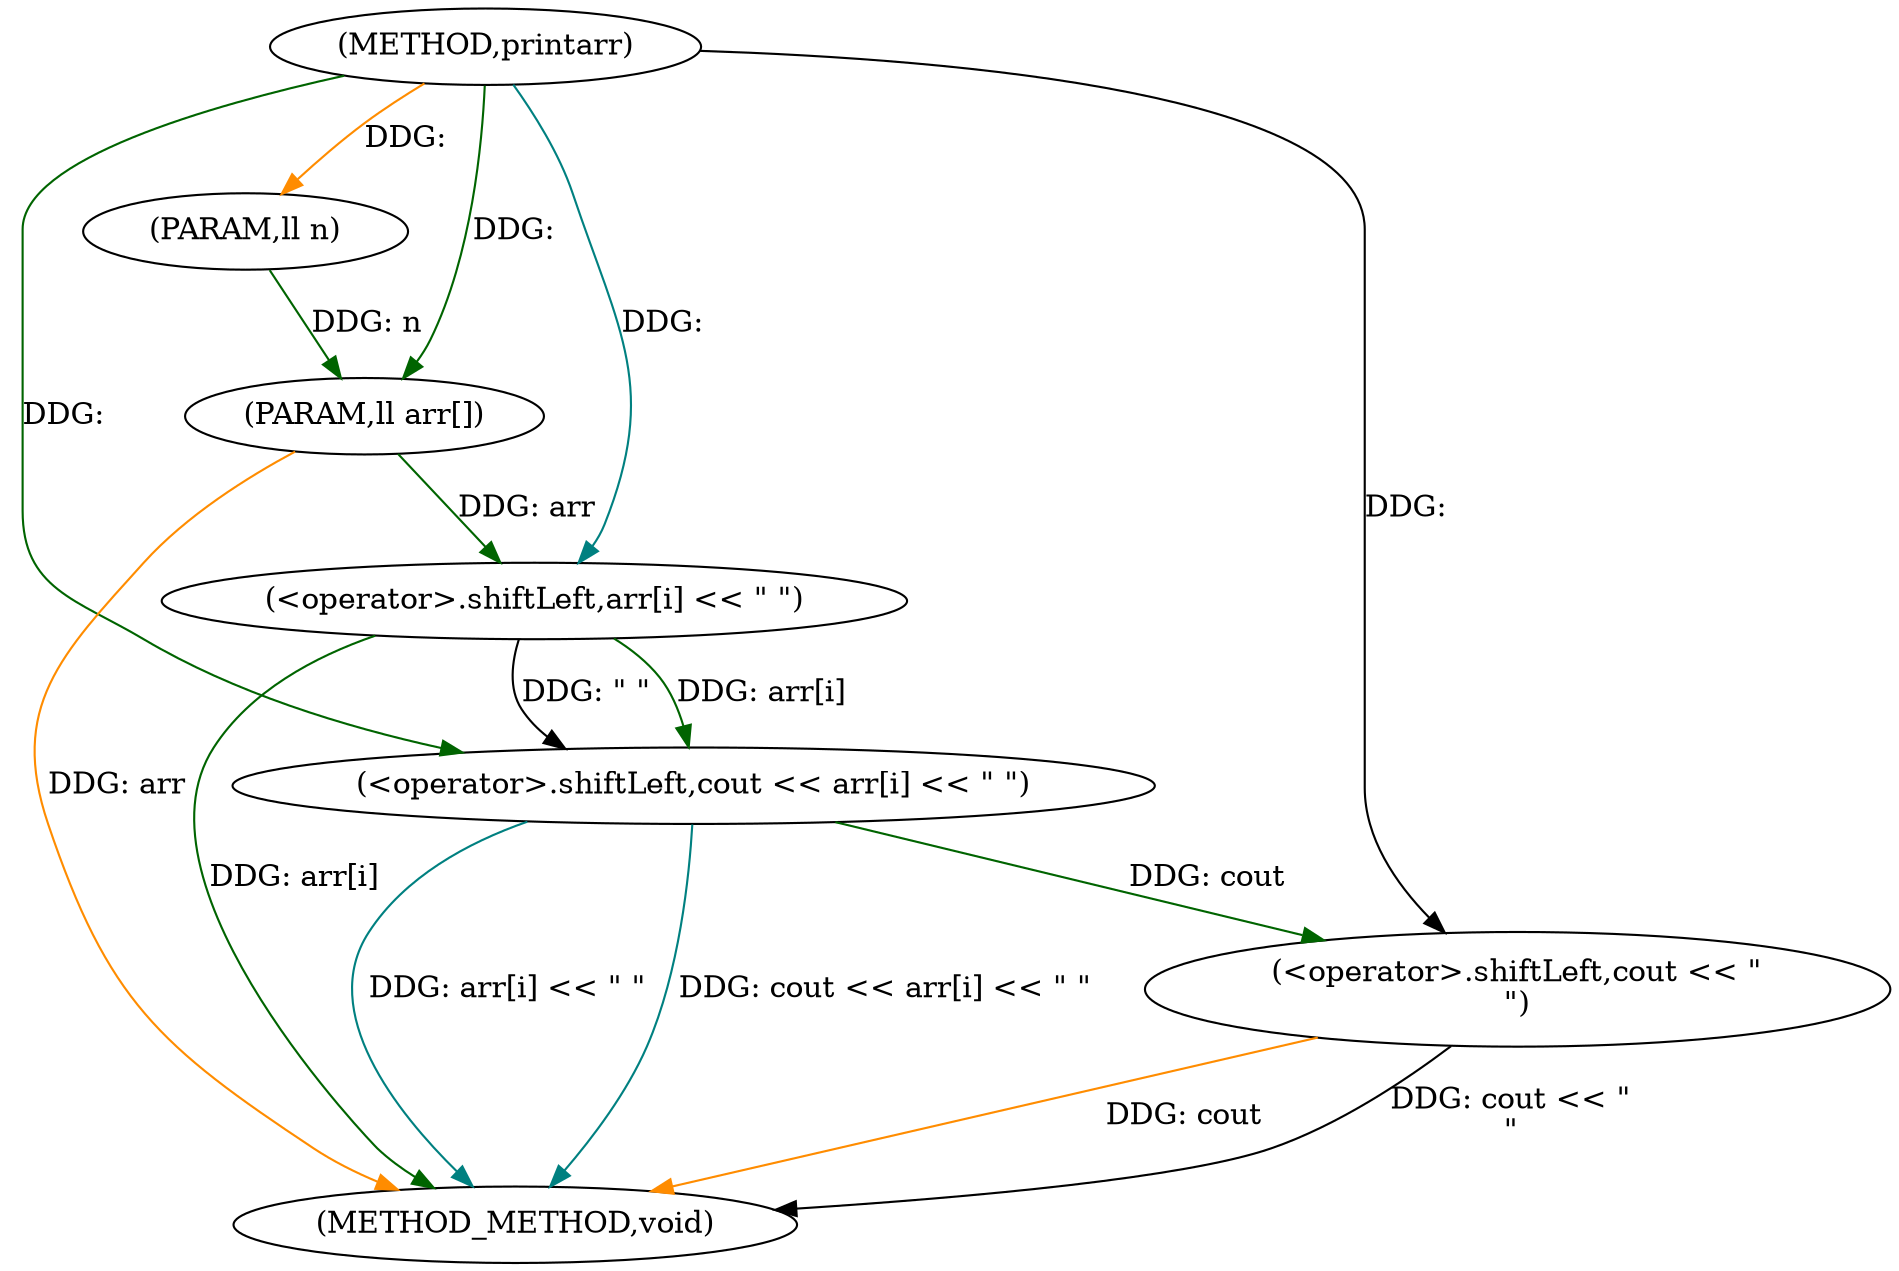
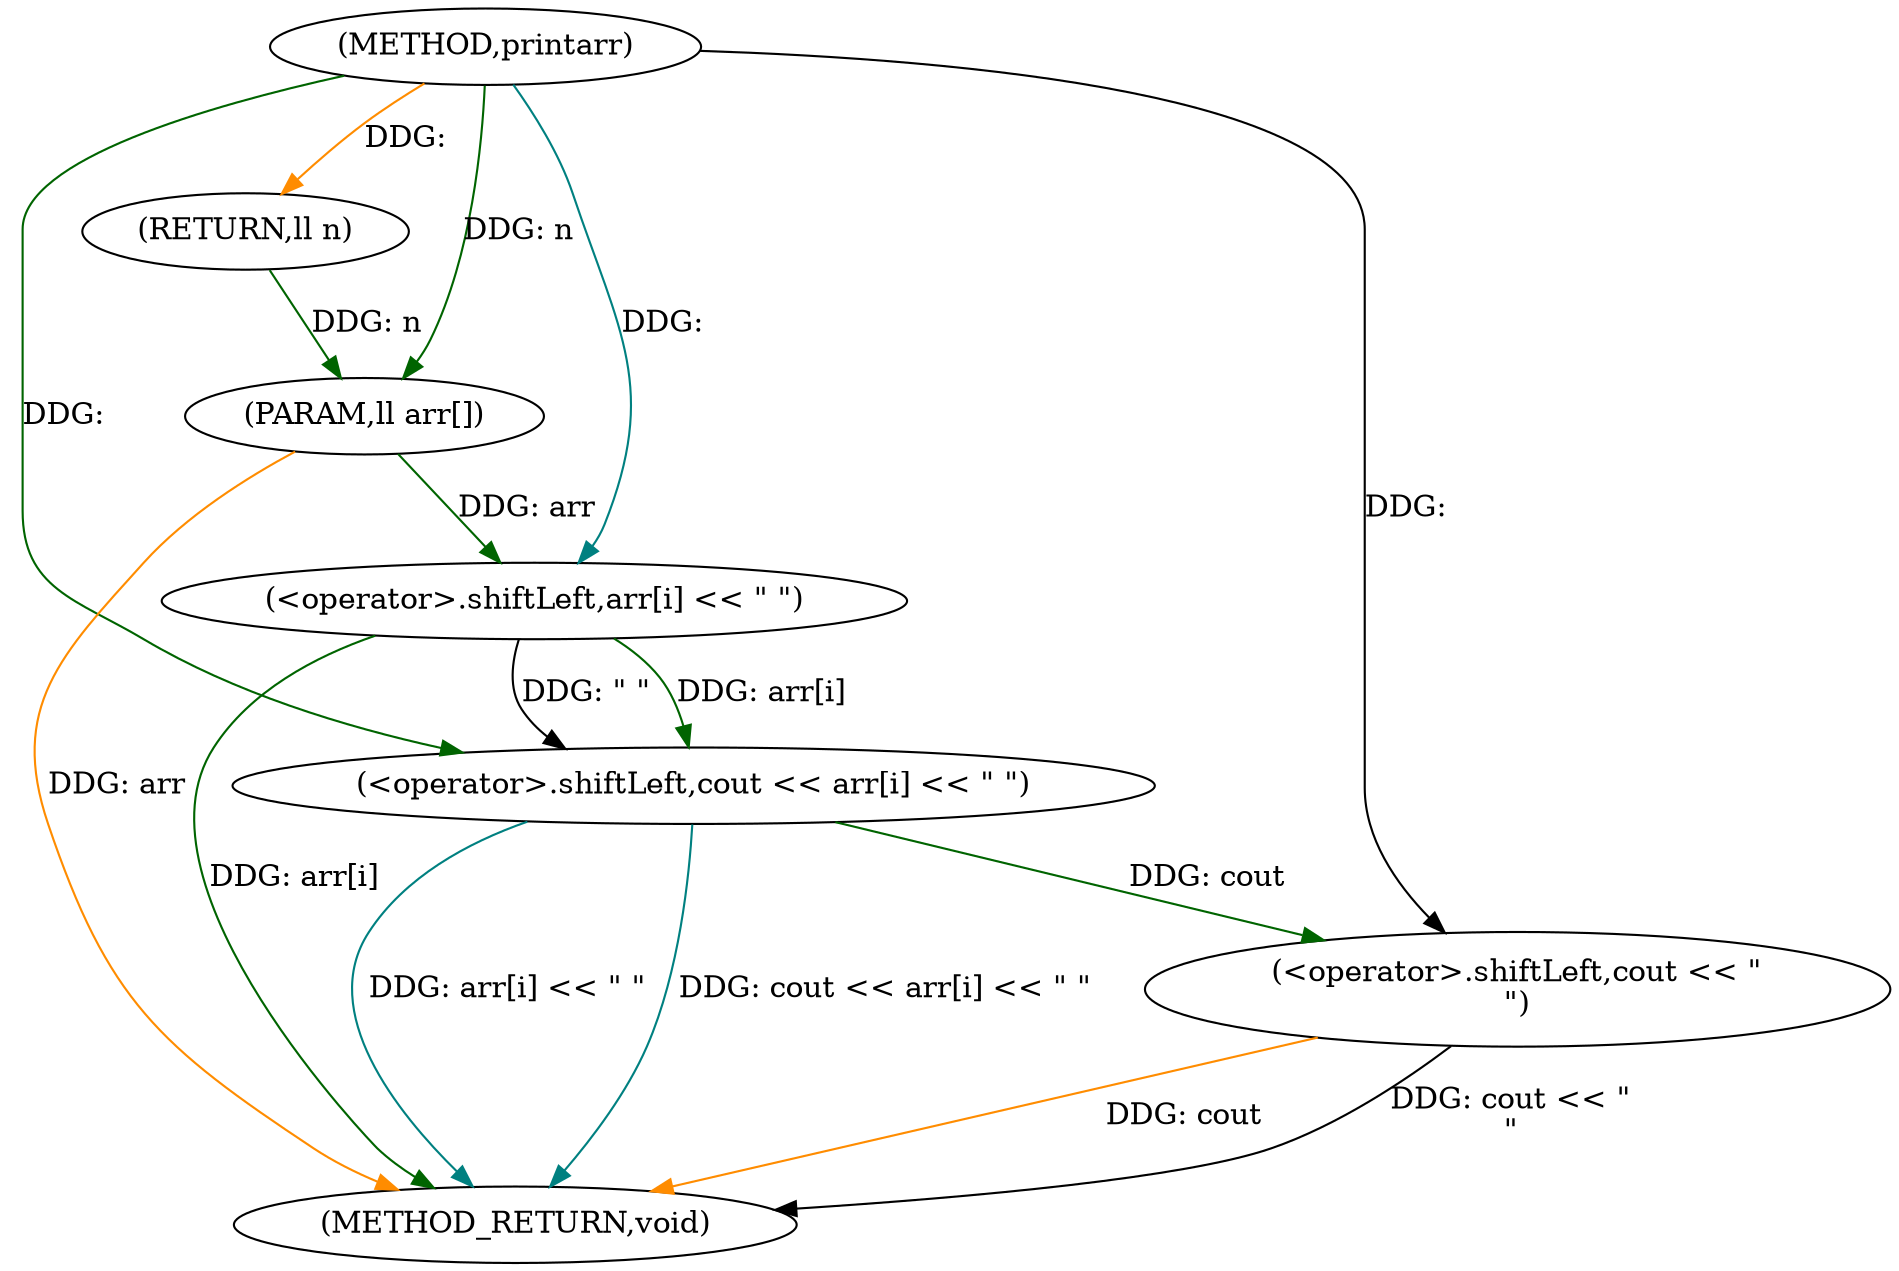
node "(PARAM,ll n)": label "(PARAM,ll n)" -> "(RETURN,ll n)"
edge "(METHOD,printarr)" -> "(PARAM,ll arr[])": label "DDG: " -> "DDG: n"
node "(METHOD_METHOD,void)": label "(METHOD_METHOD,void)" -> "(METHOD_RETURN,void)"
